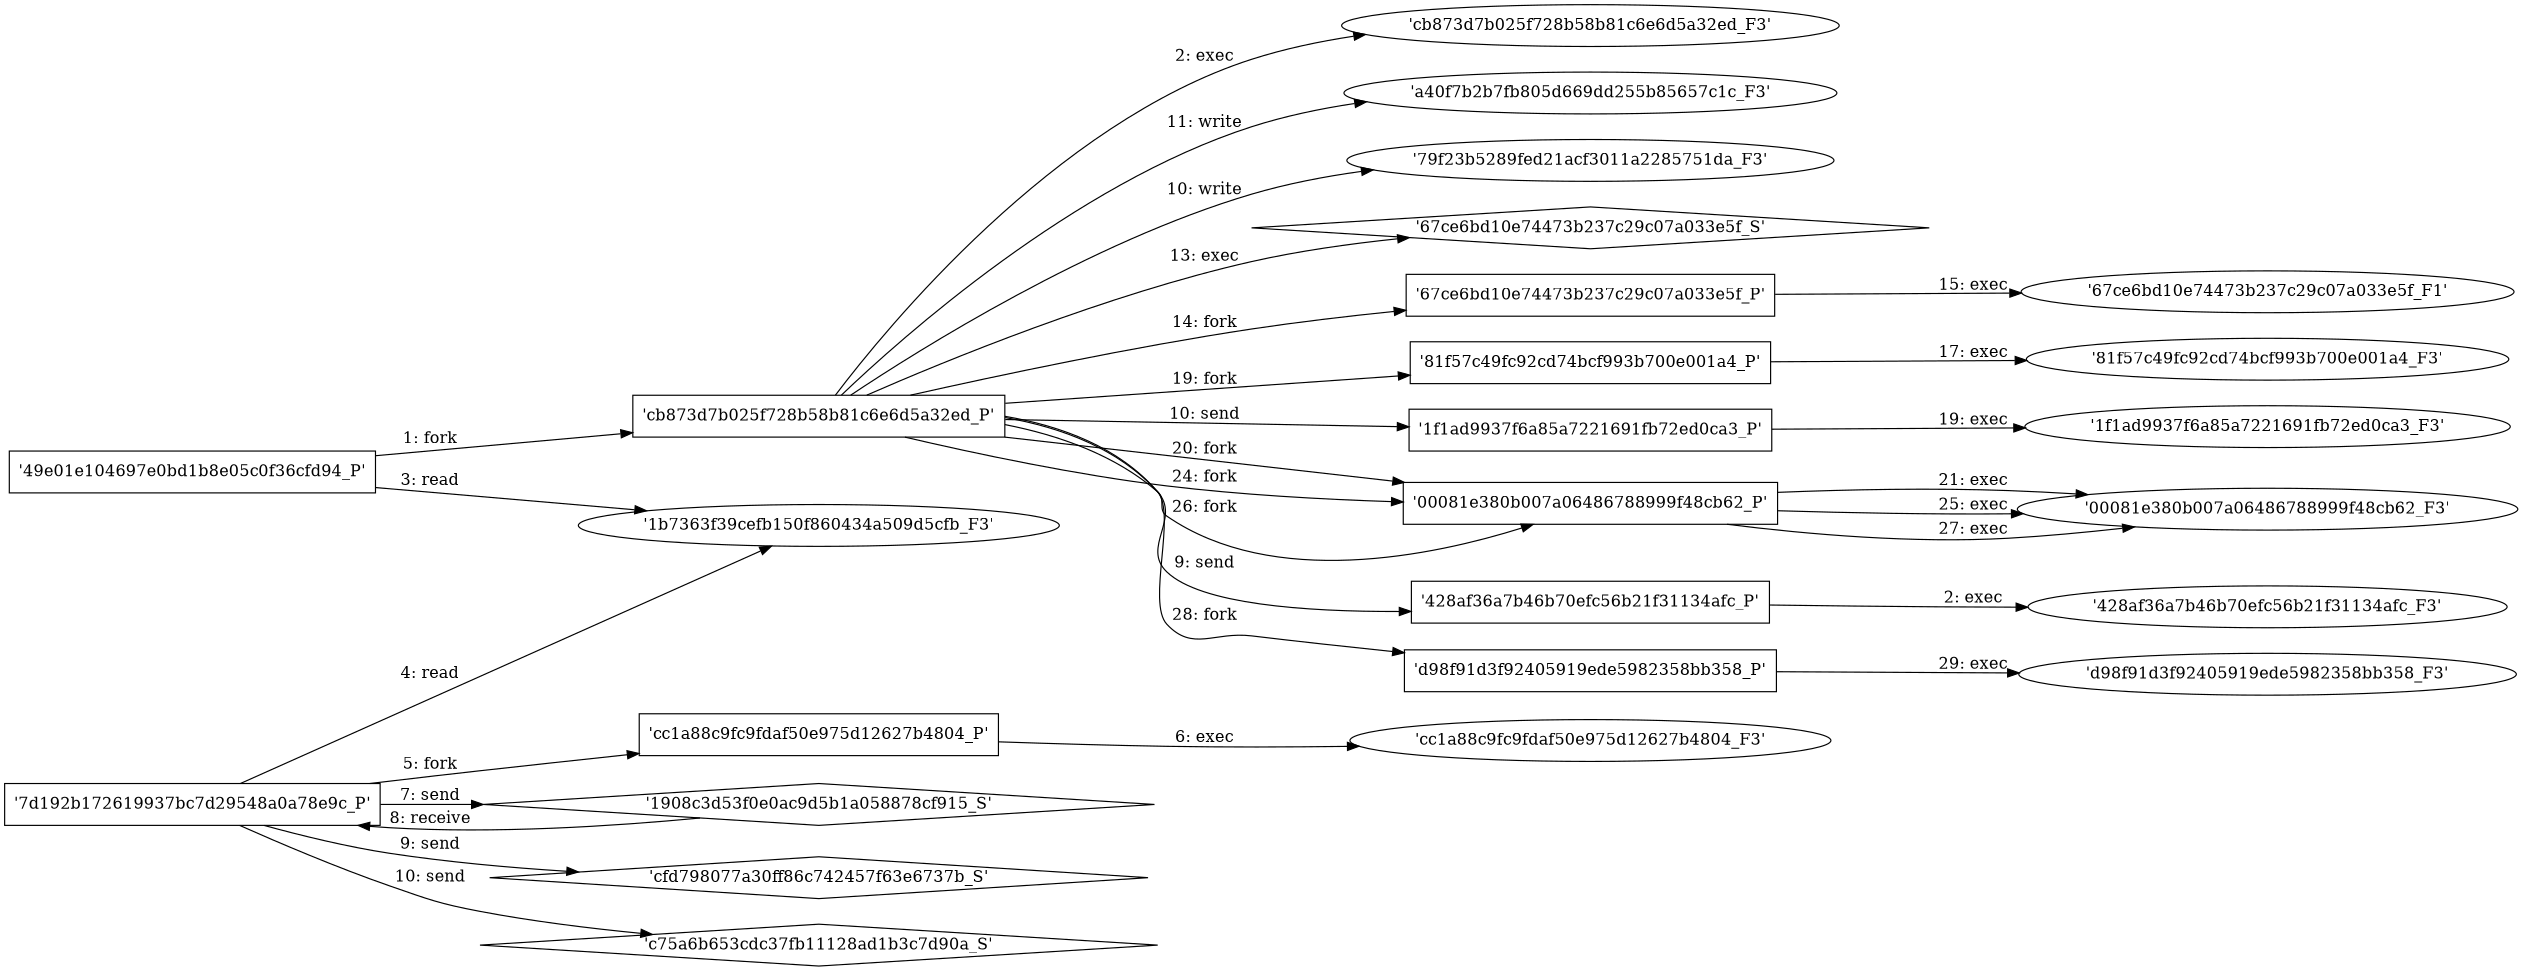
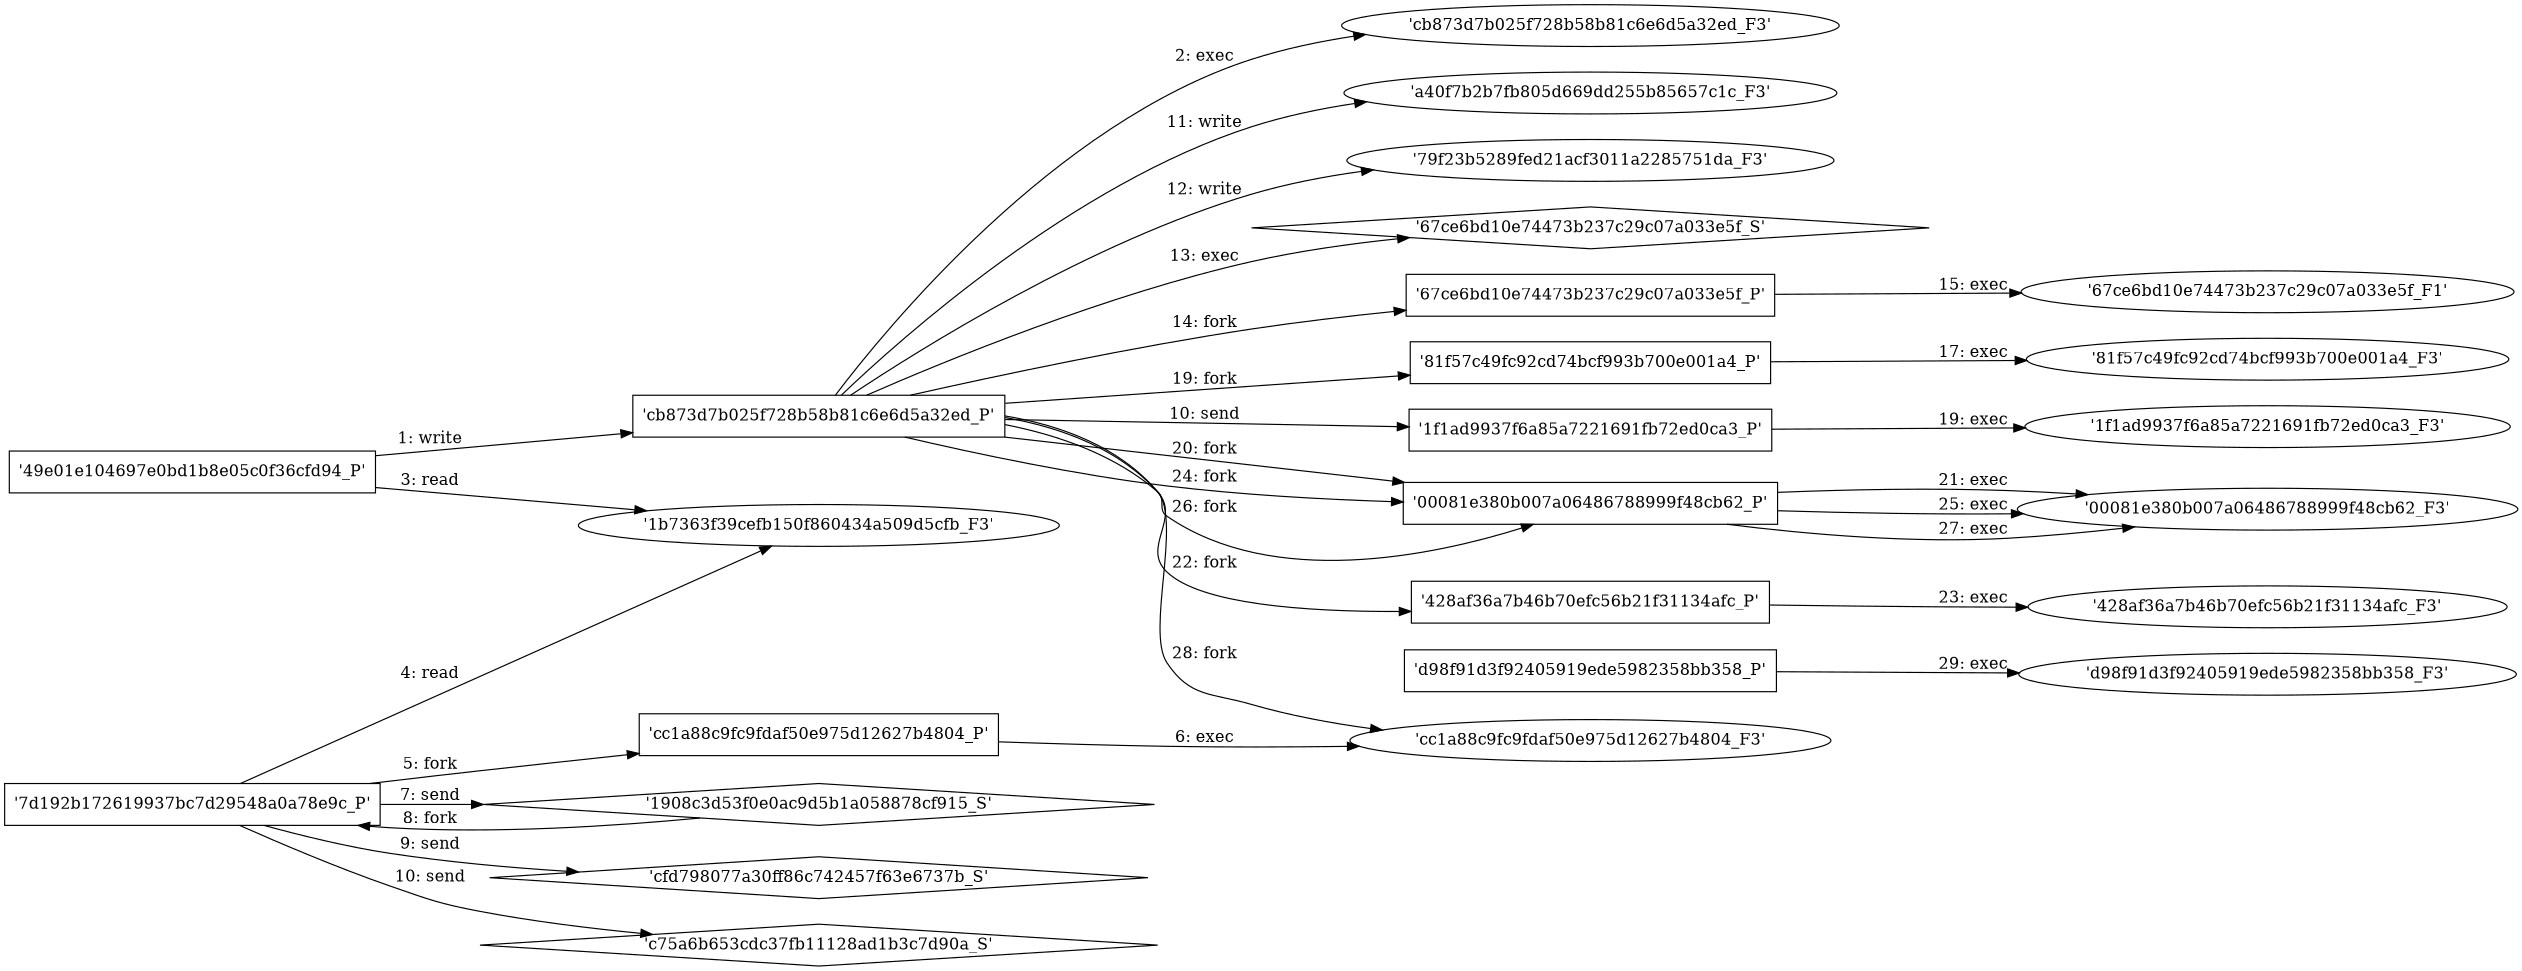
edge "'cb873d7b025f728b58b81c6e6d5a32ed_P'" -> "'79f23b5289fed21acf3011a2285751da_F3'": label "10: write" -> "12: write"
edge "'49e01e104697e0bd1b8e05c0f36cfd94_P'" -> "'cb873d7b025f728b58b81c6e6d5a32ed_P'": label "1: fork" -> "1: write"
edge "'cb873d7b025f728b58b81c6e6d5a32ed_P'" -> "'428af36a7b46b70efc56b21f31134afc_P'": label "9: send" -> "22: fork"
edge "'cb873d7b025f728b58b81c6e6d5a32ed_P'" -> "'d98f91d3f92405919ede5982358bb358_P'": now "'cb873d7b025f728b58b81c6e6d5a32ed_P'" -> "'cc1a88c9fc9fdaf50e975d12627b4804_F3'"
edge "'428af36a7b46b70efc56b21f31134afc_P'" -> "'428af36a7b46b70efc56b21f31134afc_F3'": label "2: exec" -> "23: exec"
edge "'1908c3d53f0e0ac9d5b1a058878cf915_S'" -> "'7d192b172619937bc7d29548a0a78e9c_P'": label "8: receive" -> "8: fork"
